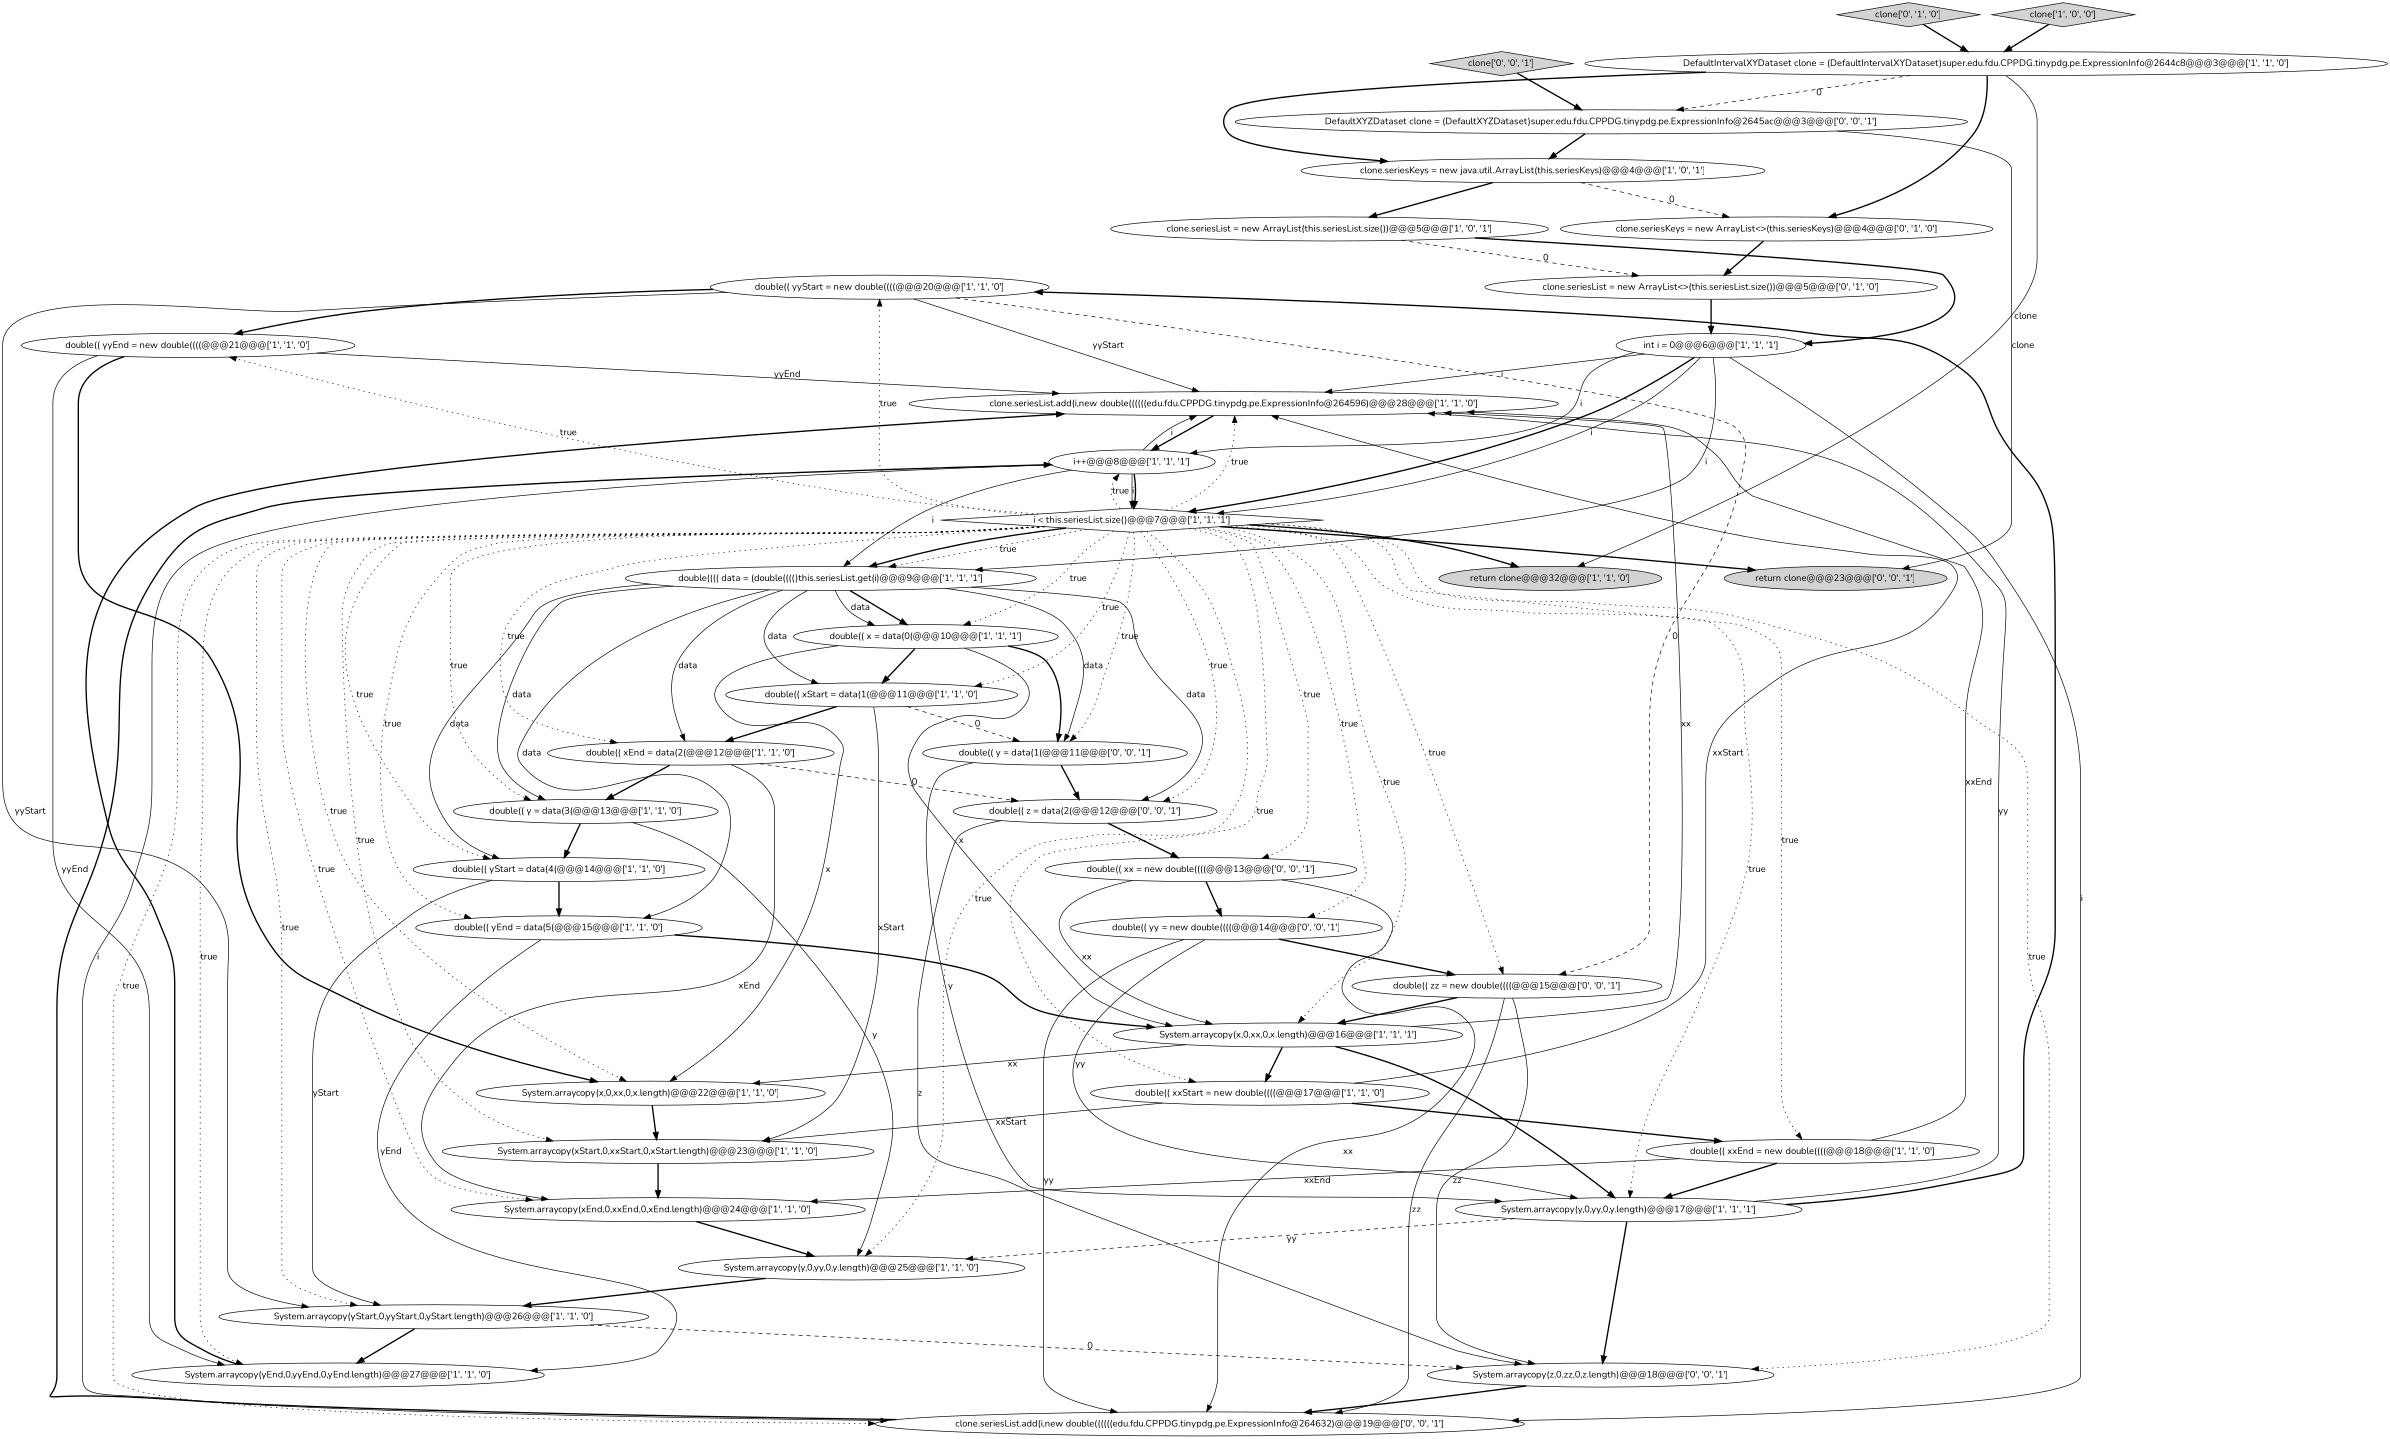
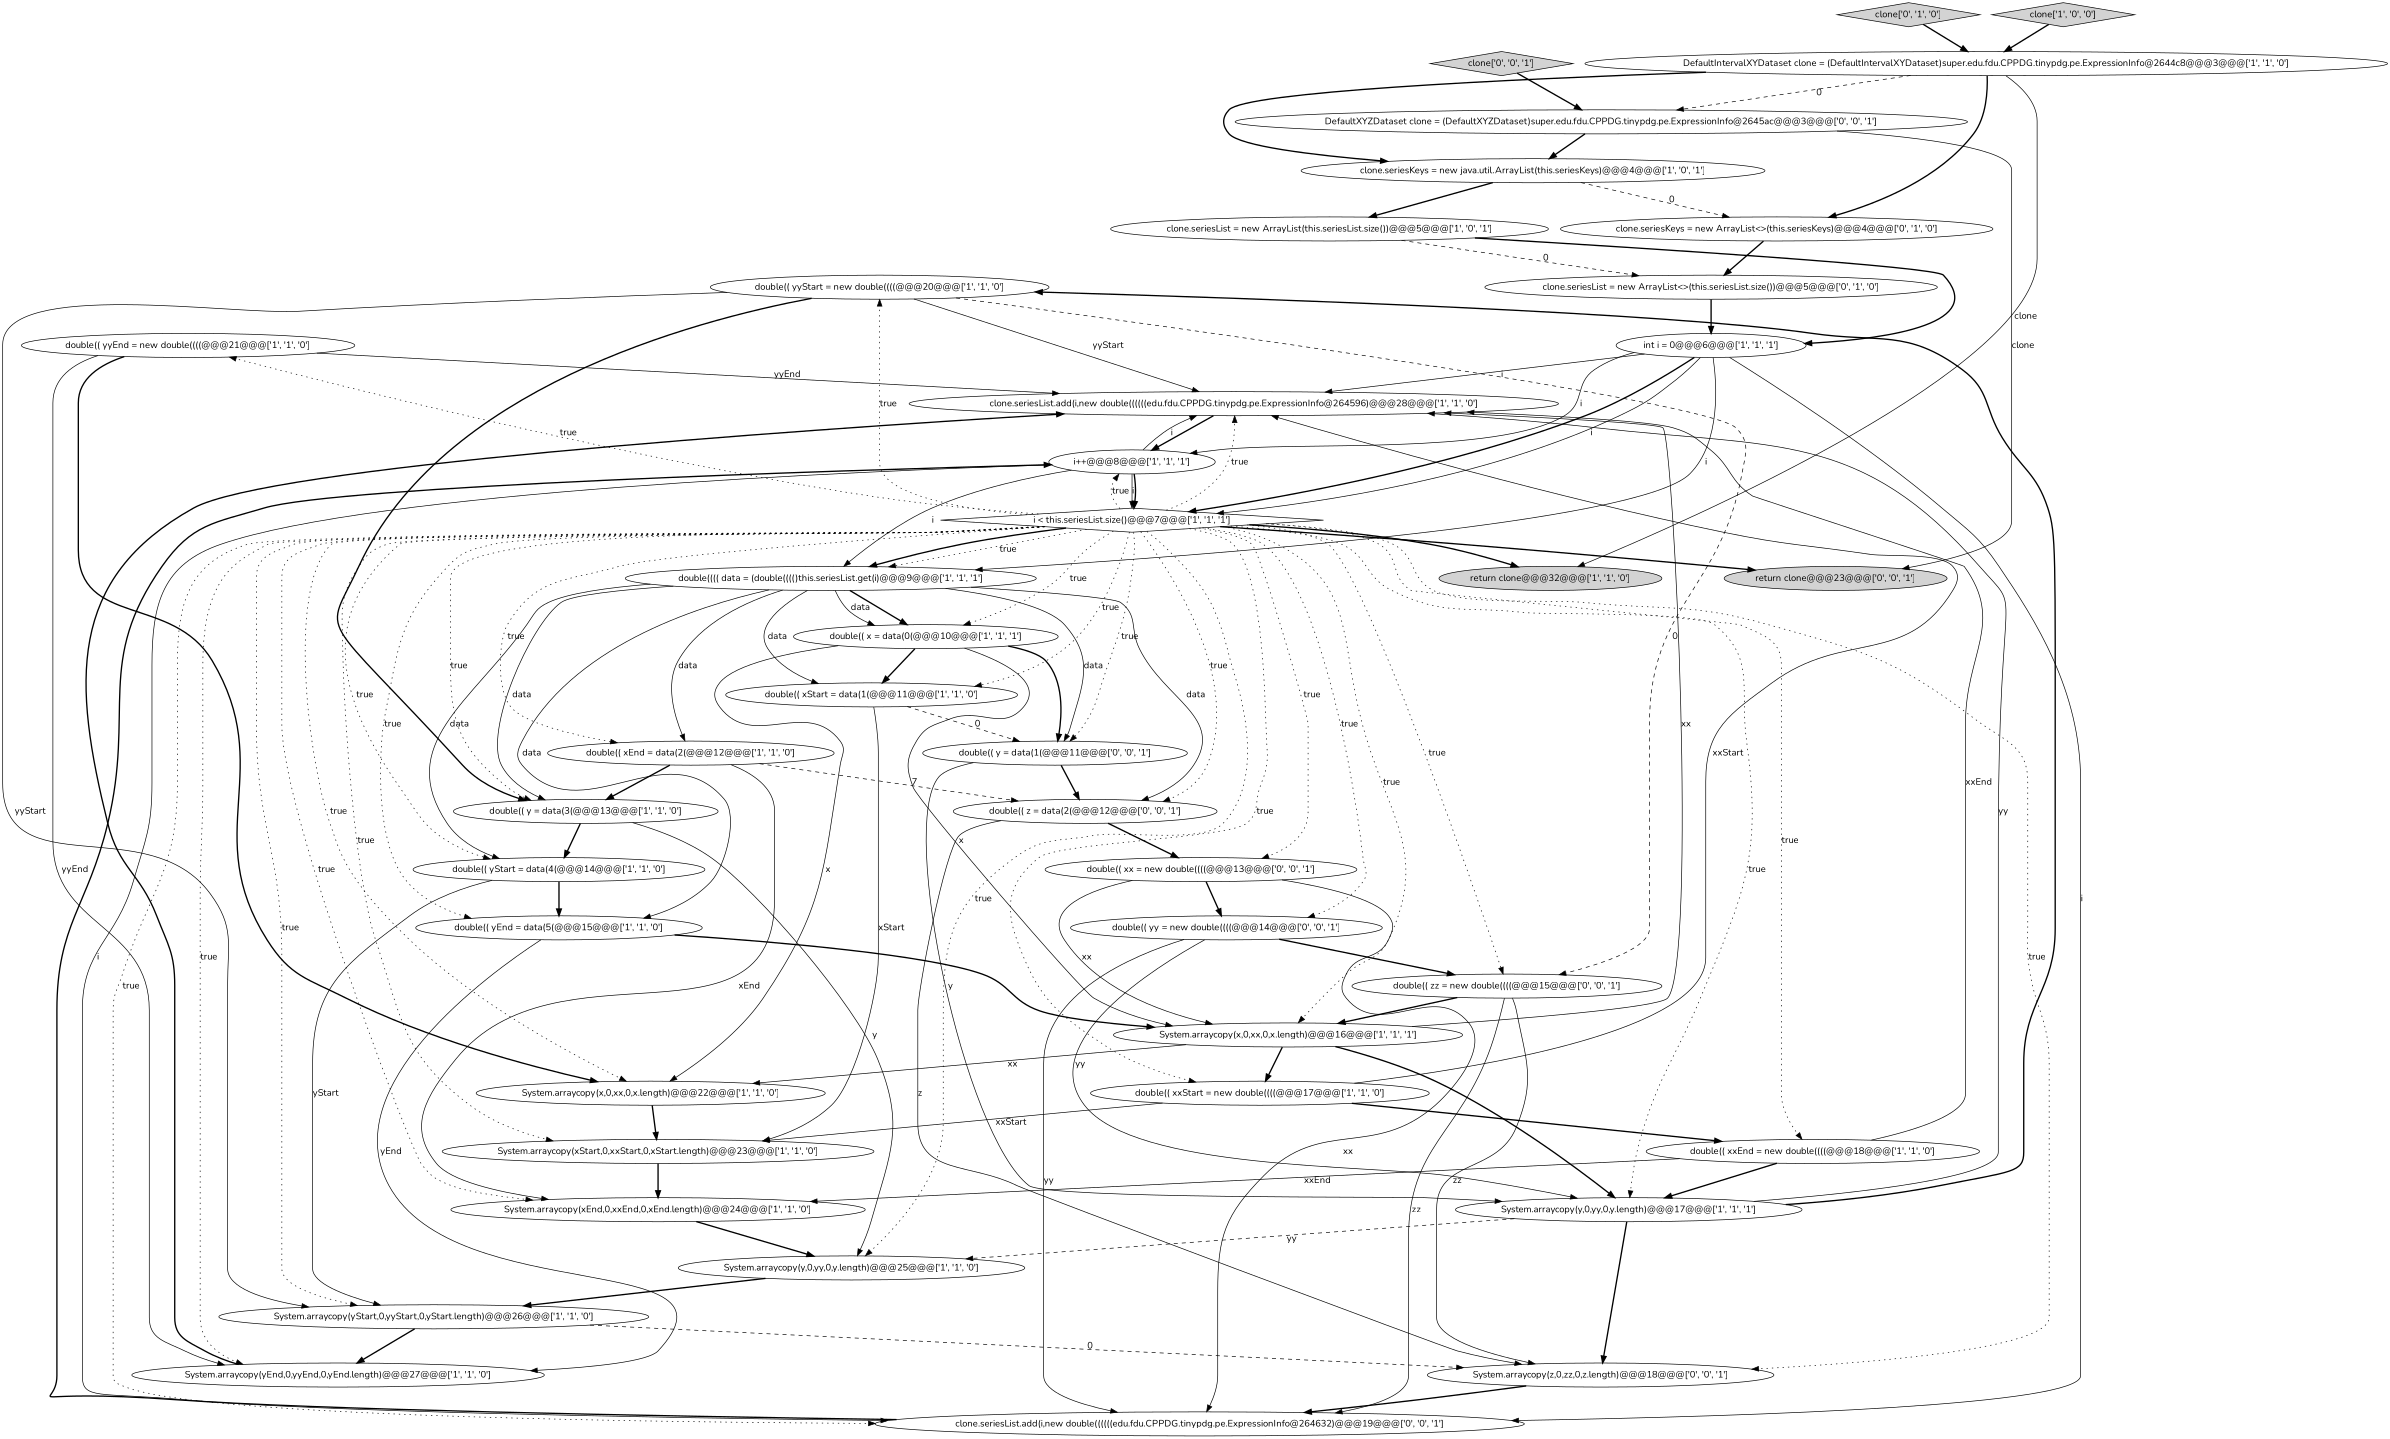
edge "double(( yyStart = new double((((@@@20@@@['1', '1', '0']" -> "double(( yyEnd = new double((((@@@21@@@['1', '1', '0']": now "double(( yyStart = new double((((@@@20@@@['1', '1', '0']" -> "double(( y = data(3(@@@13@@@['1', '1', '0']"
edge "double(( xStart = data(1(@@@11@@@['1', '1', '0']" -> "double(( xEnd = data(2(@@@12@@@['1', '1', '0']": removed
edge "double(( xEnd = data(2(@@@12@@@['1', '1', '0']" -> "double(( z = data(2(@@@12@@@['0', '0', '1']": label "0" -> "7"
